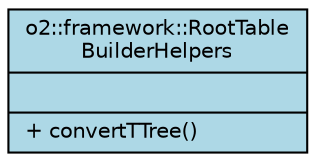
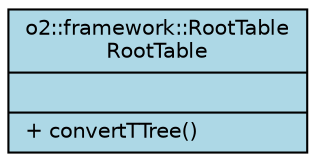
node "o2::framework::RootTable": text "BuilderHelpers" -> "RootTable"
